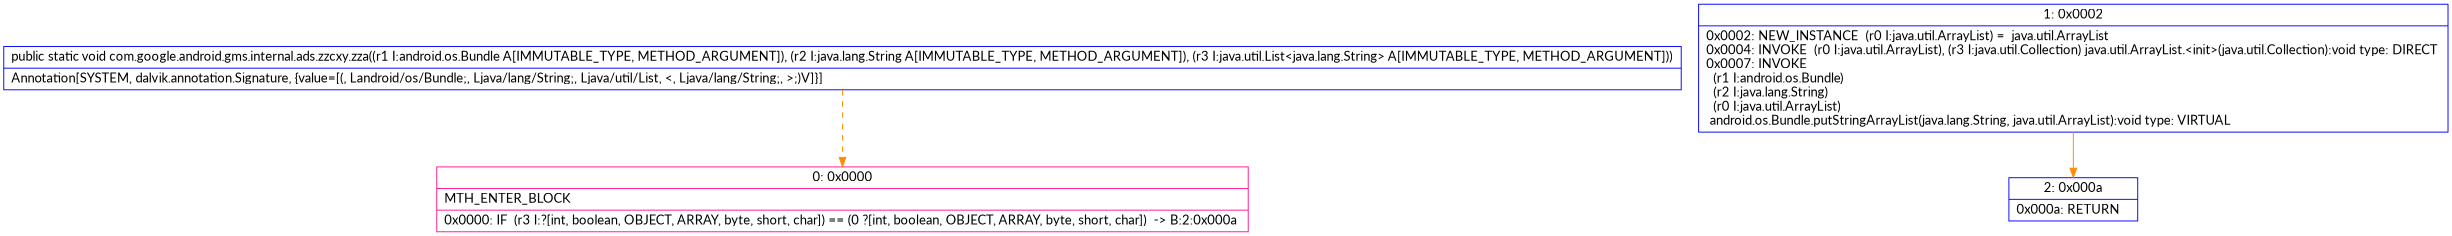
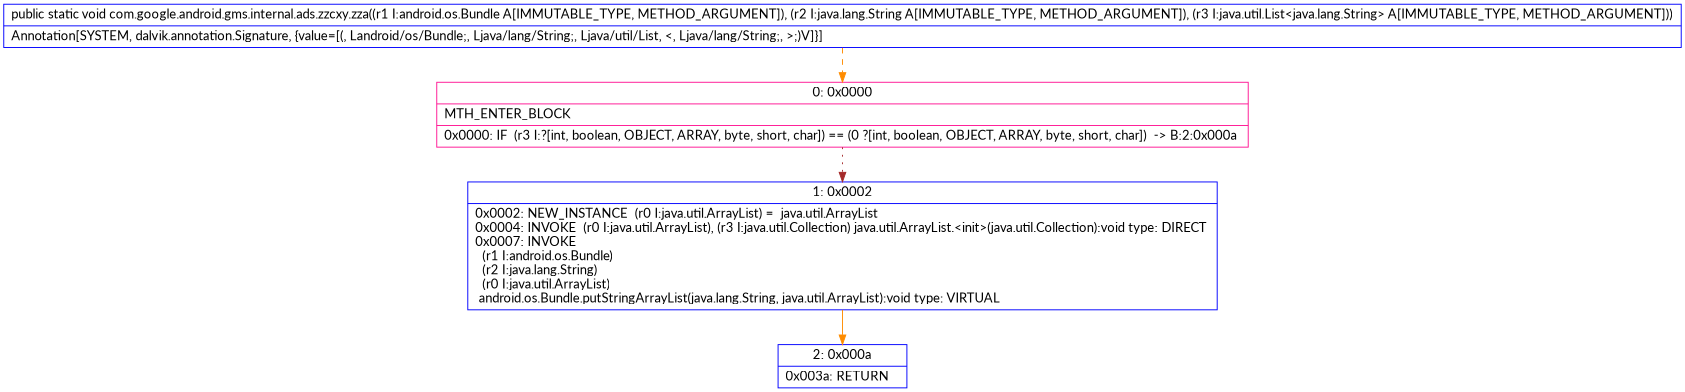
edge "0: 0x0000" -> "1: 0x0002": added
node "2: 0x000a": text "0x000a: RETURN" -> "0x003a: RETURN"
